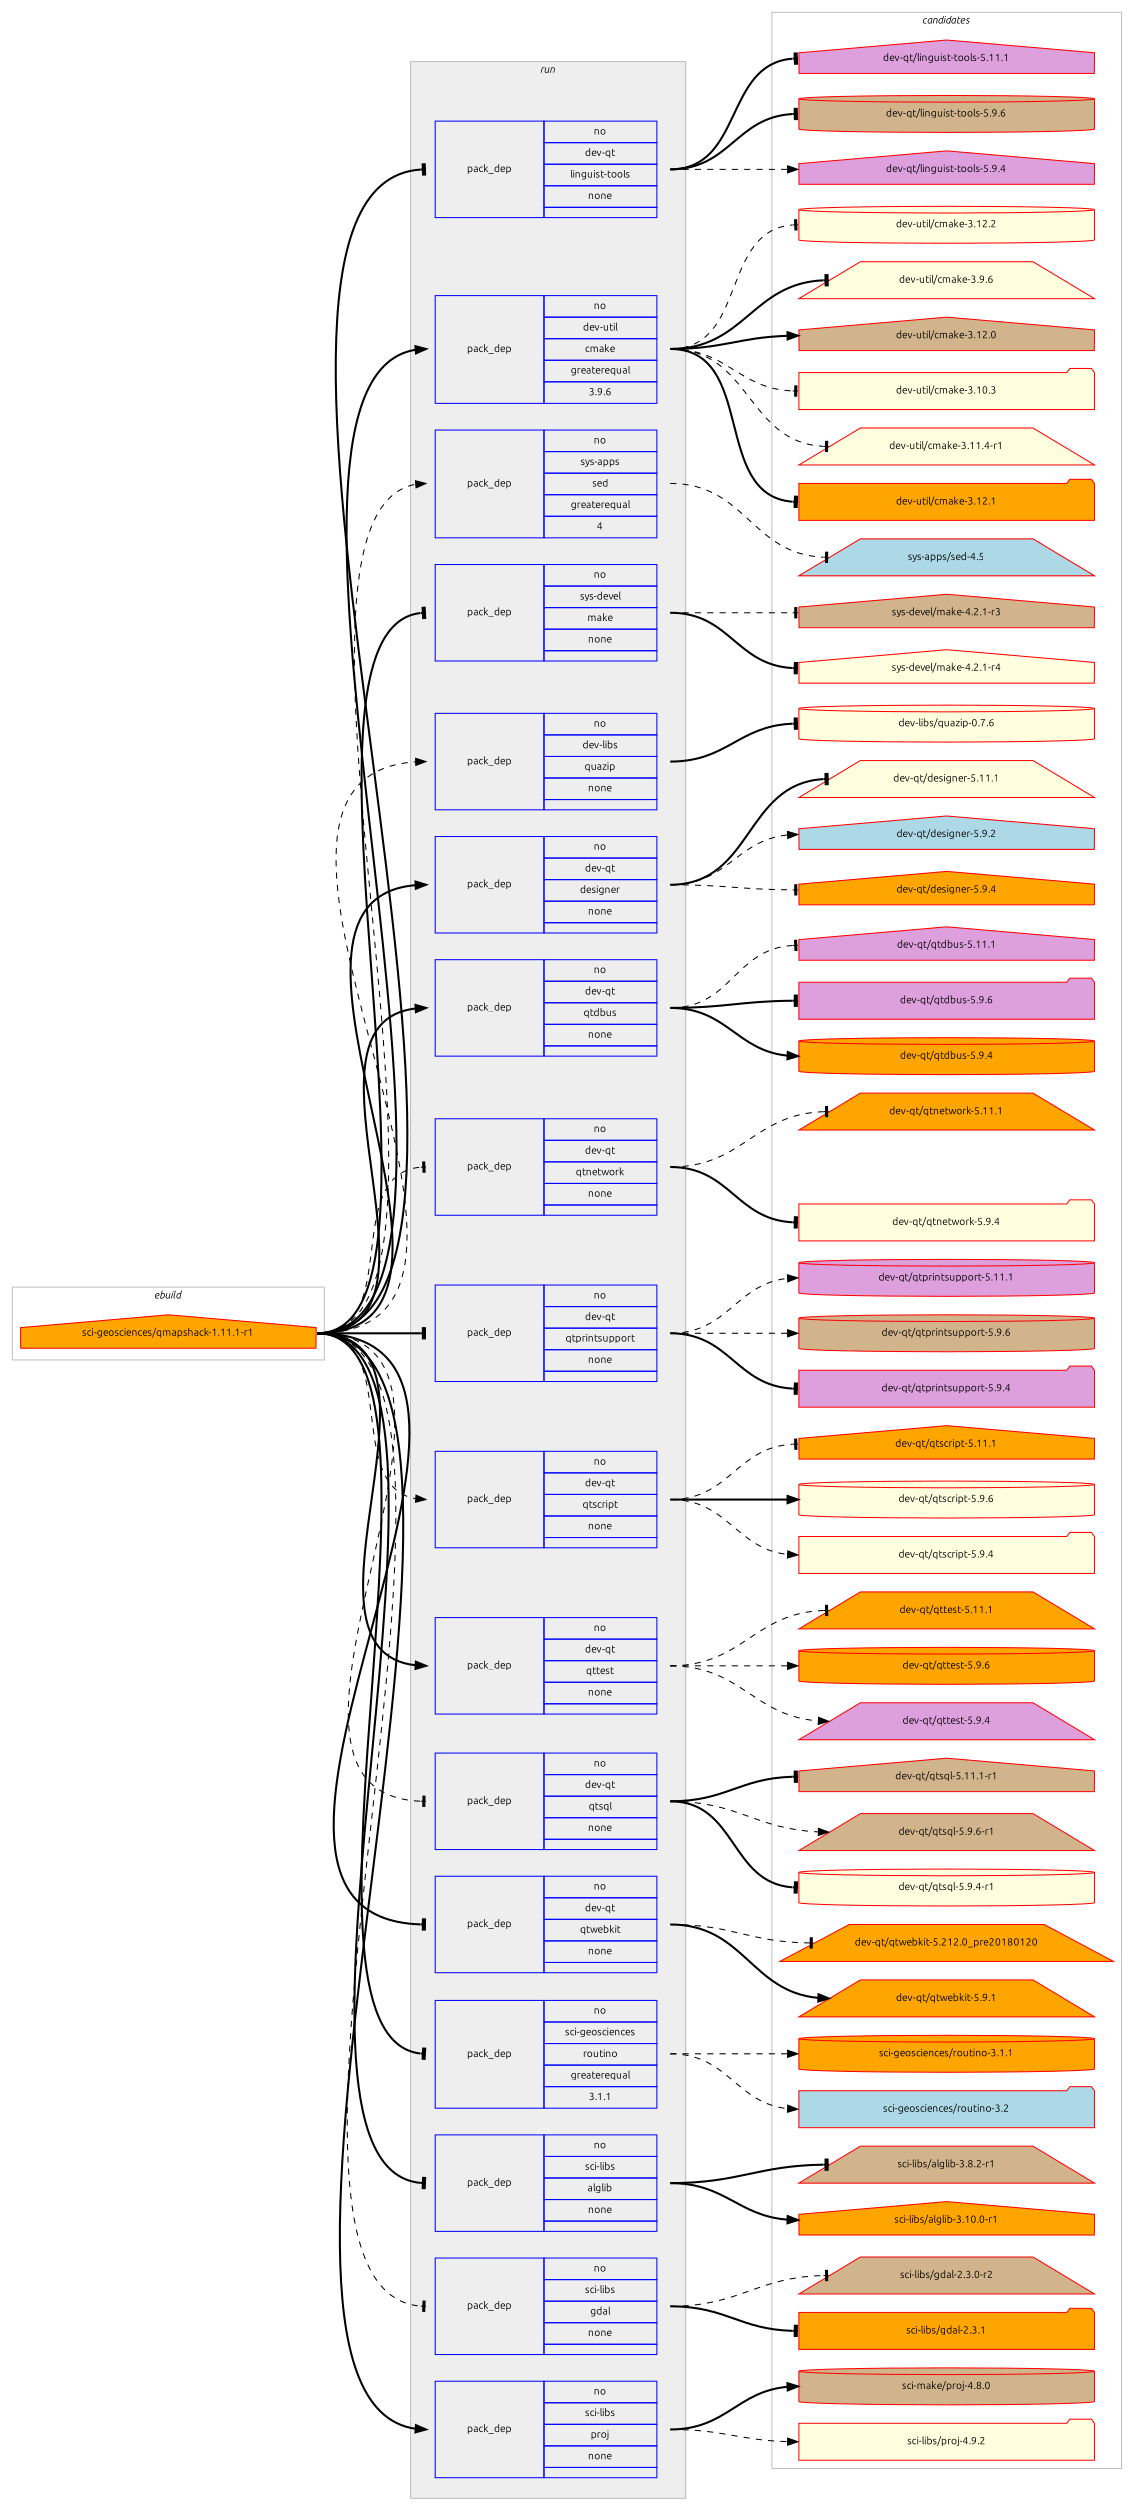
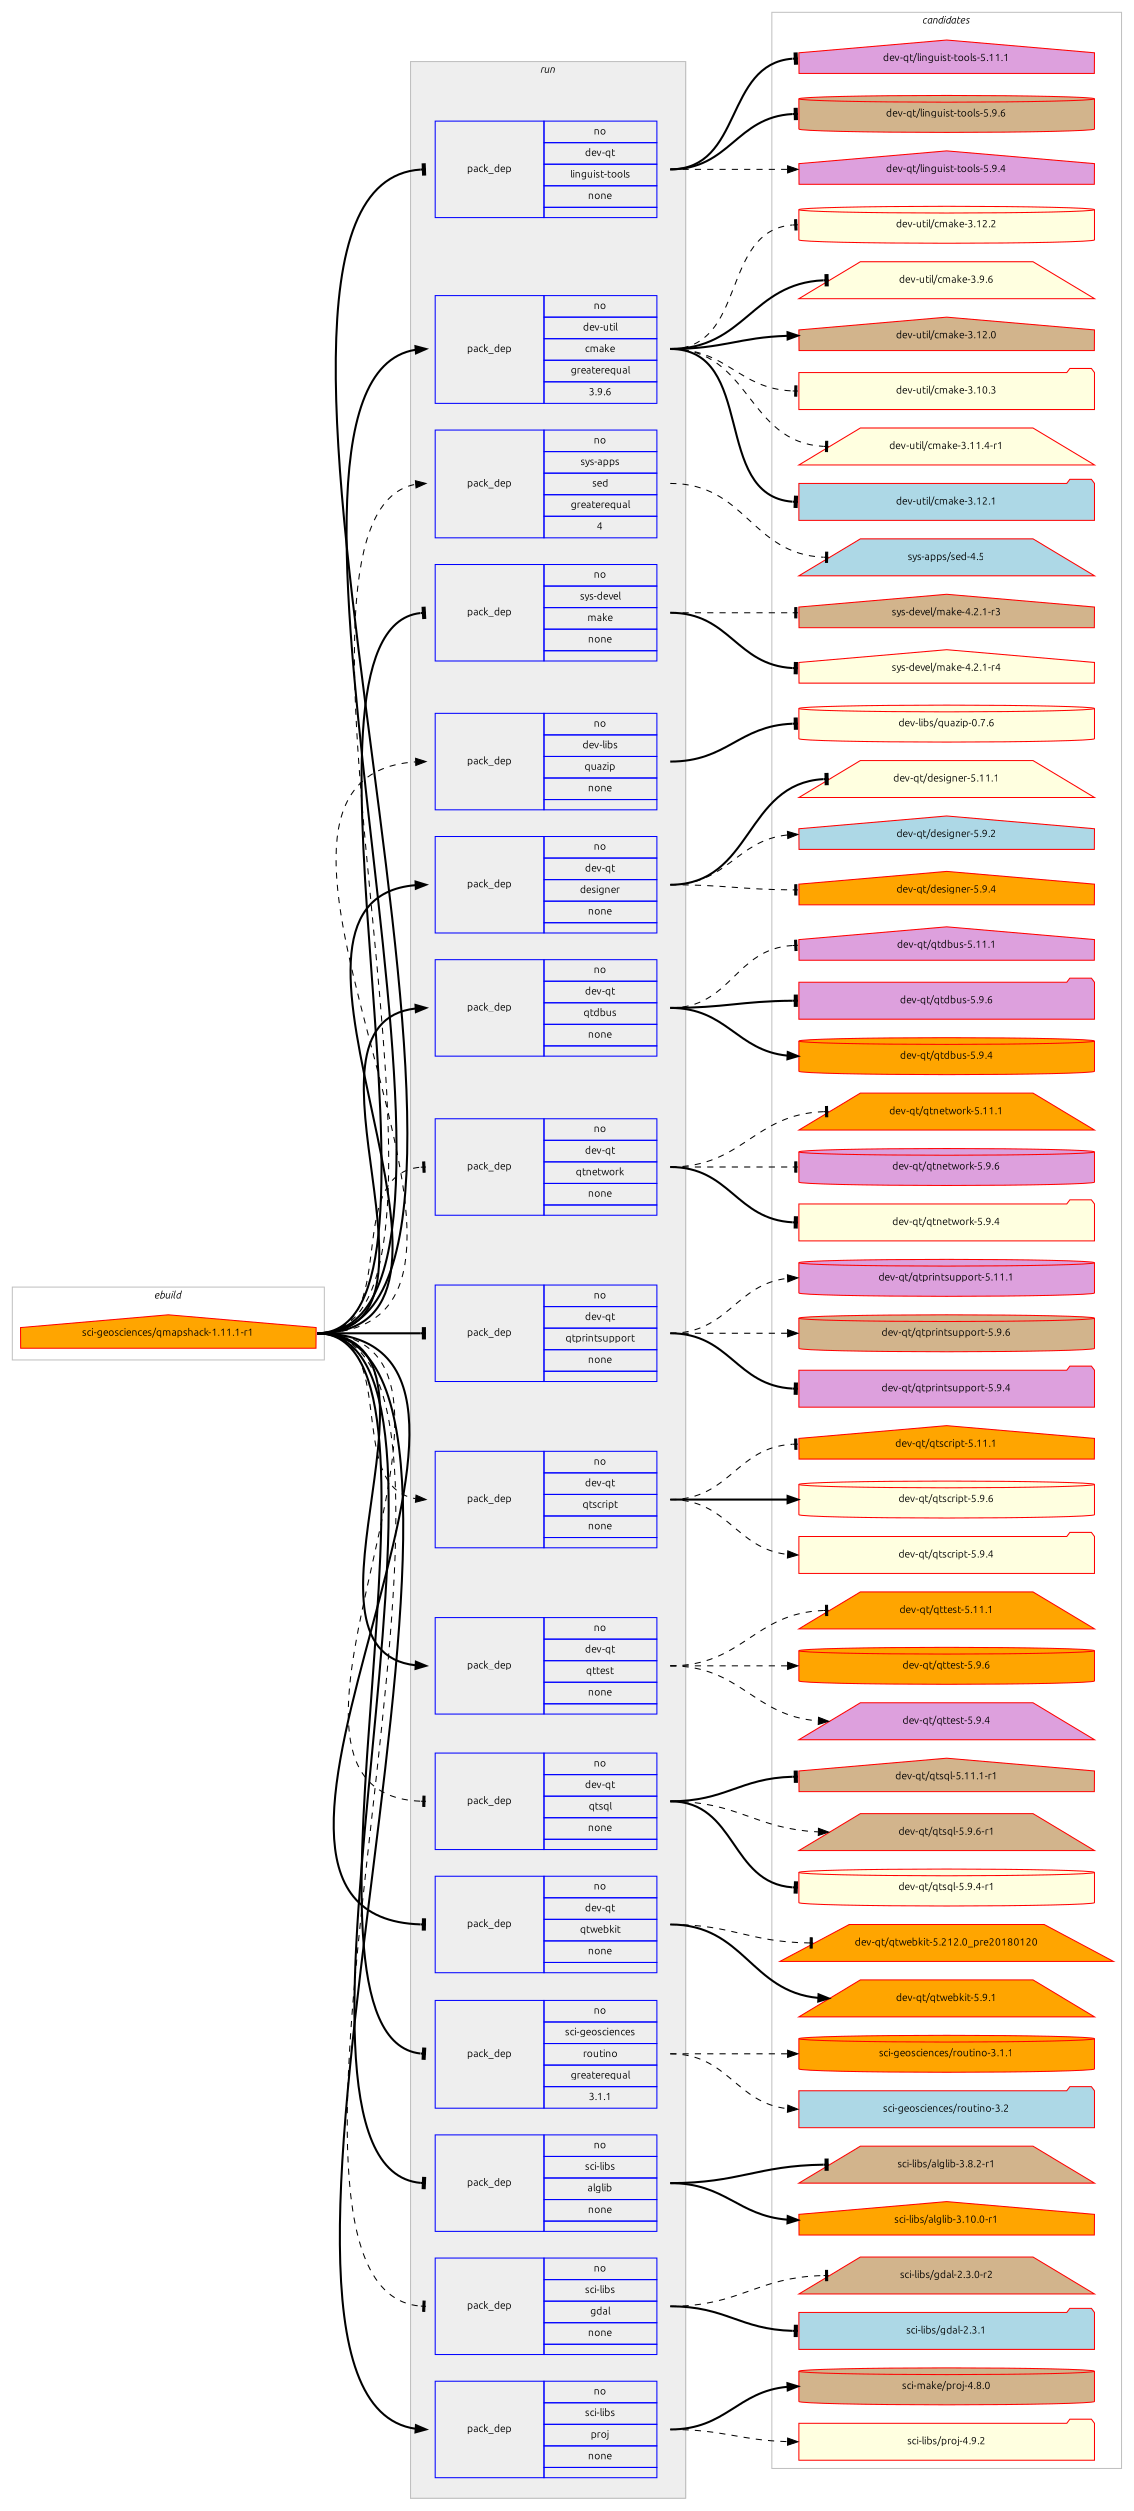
node "dev-util/cmake-3.12.1": fillcolor orange -> lightblue
node "dev-qt/qtnetwork-5.9.6": added
node "sci-libs/gdal-2.3.1": fillcolor orange -> lightblue
